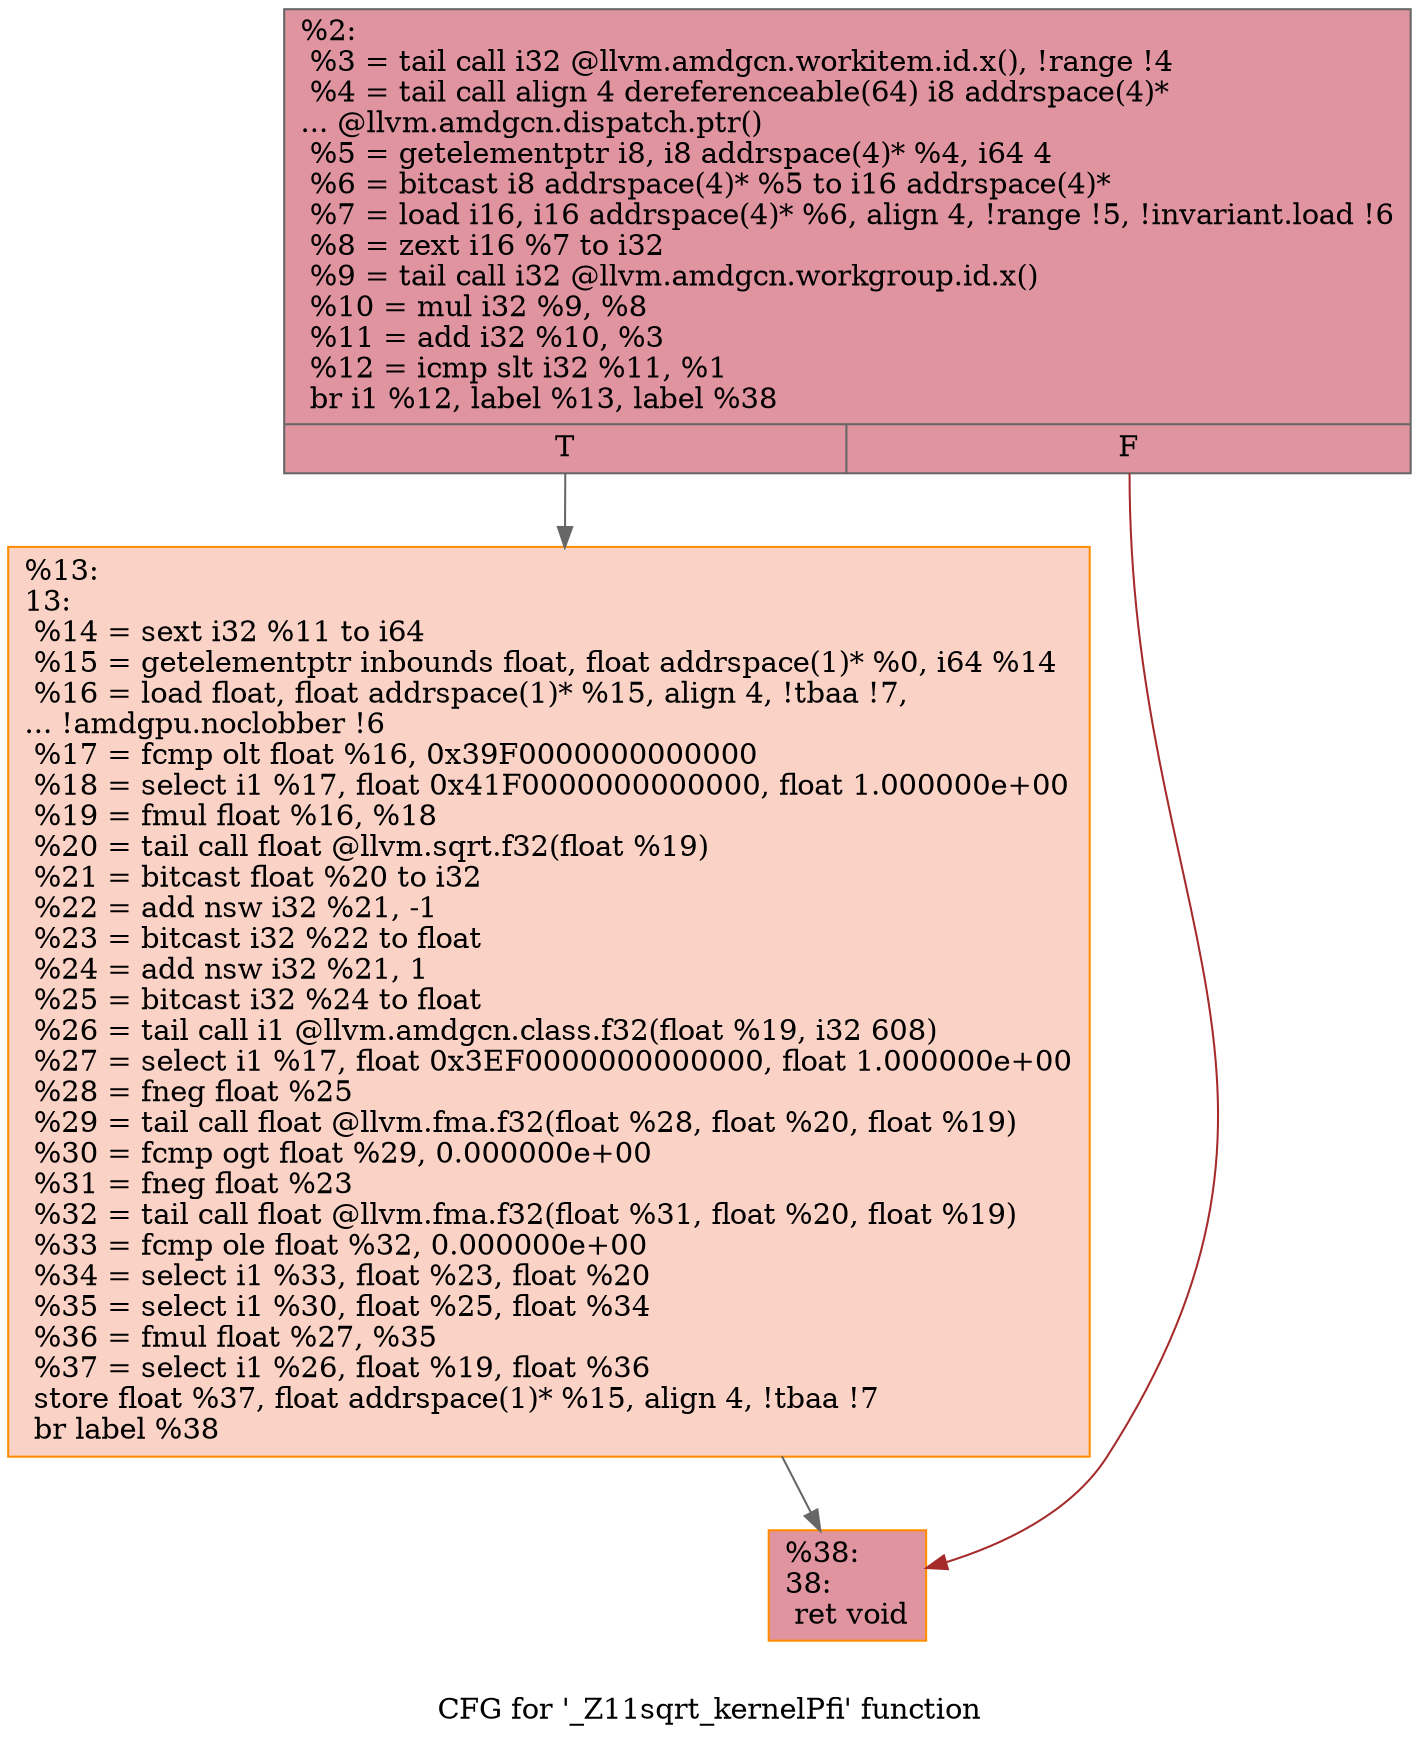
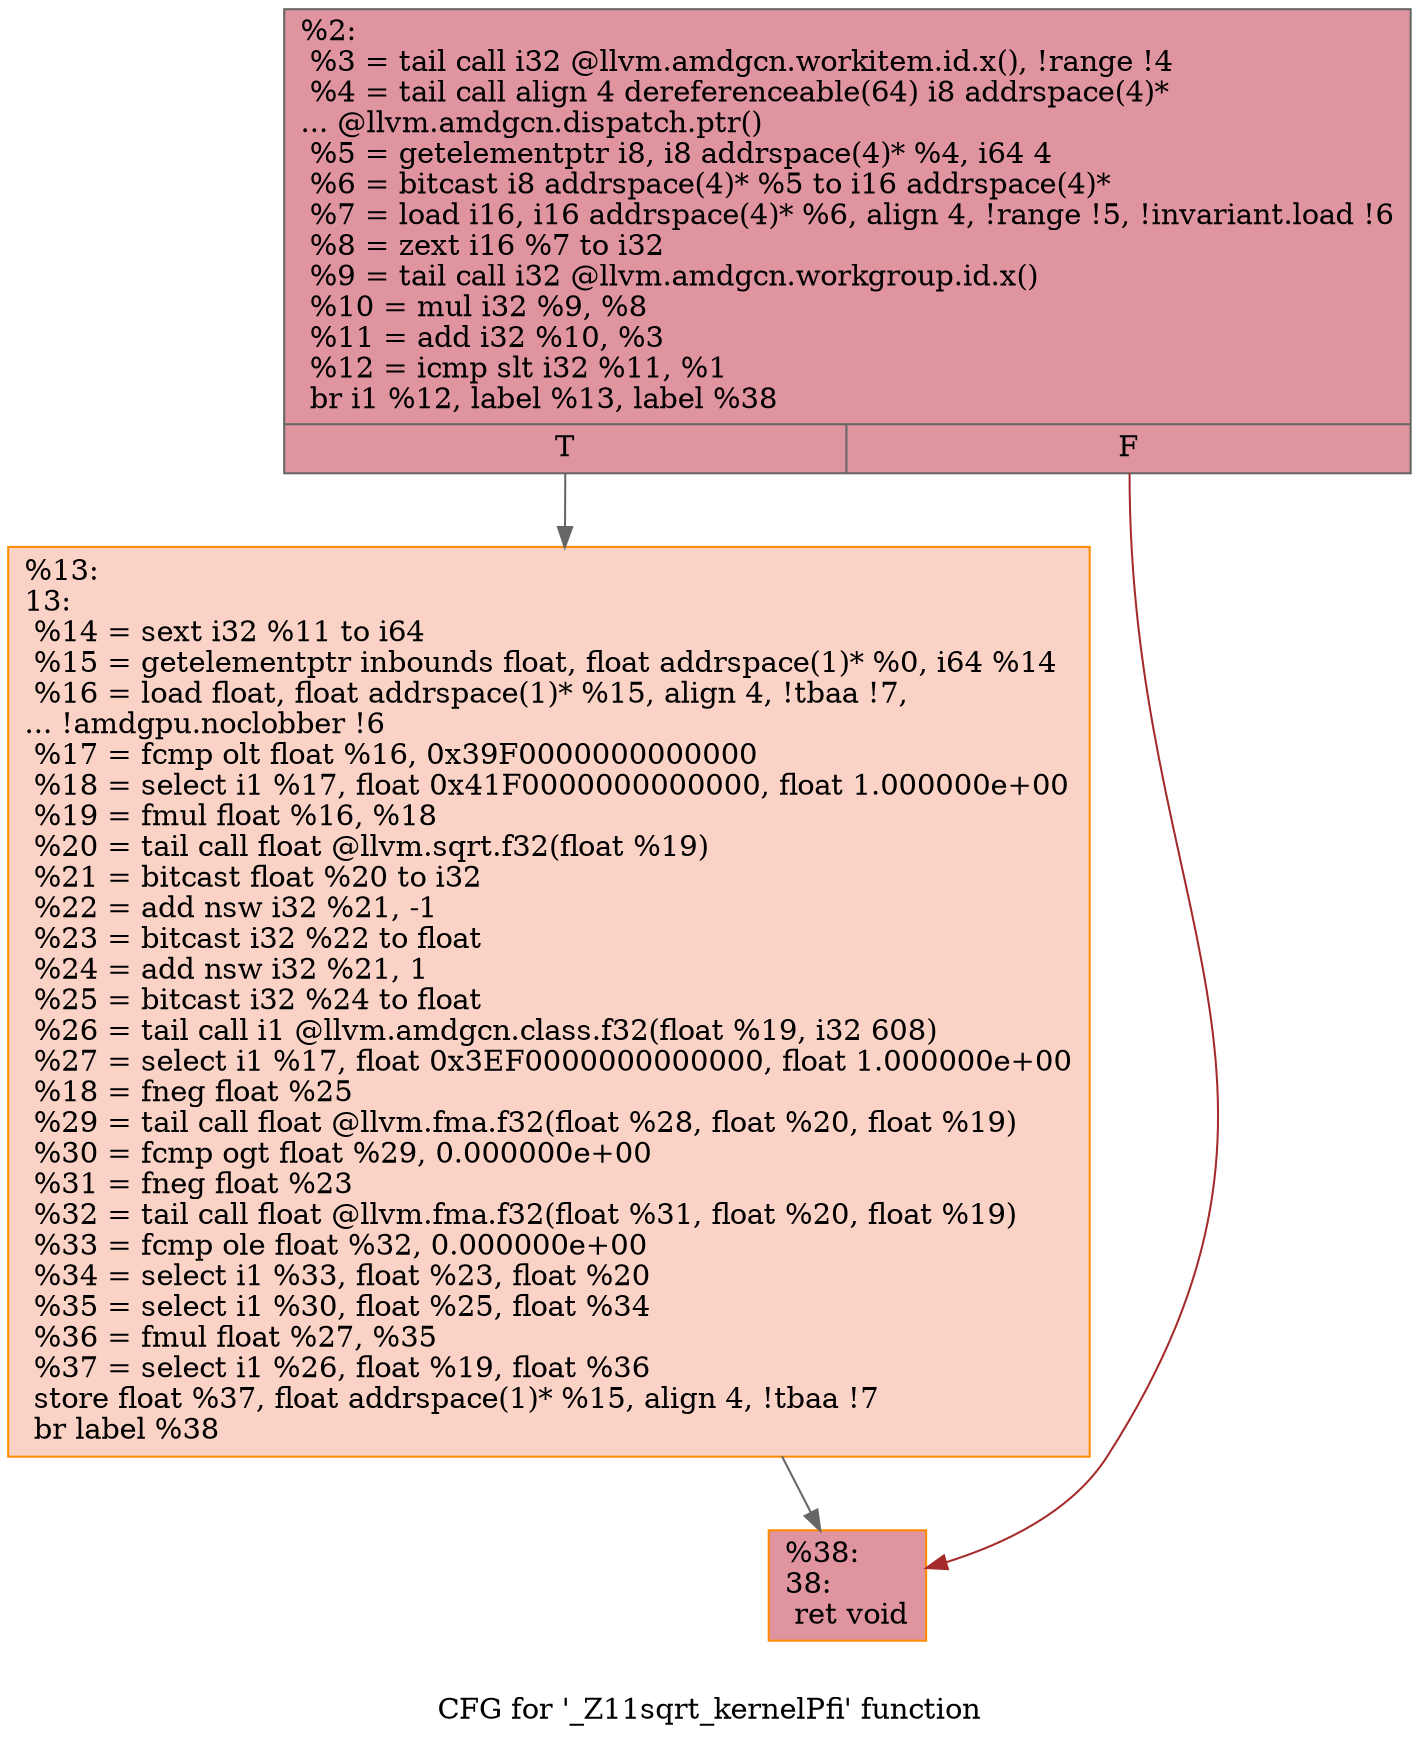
node "%13:": text "%28 = fneg float %25" -> "%18 = fneg float %25"
